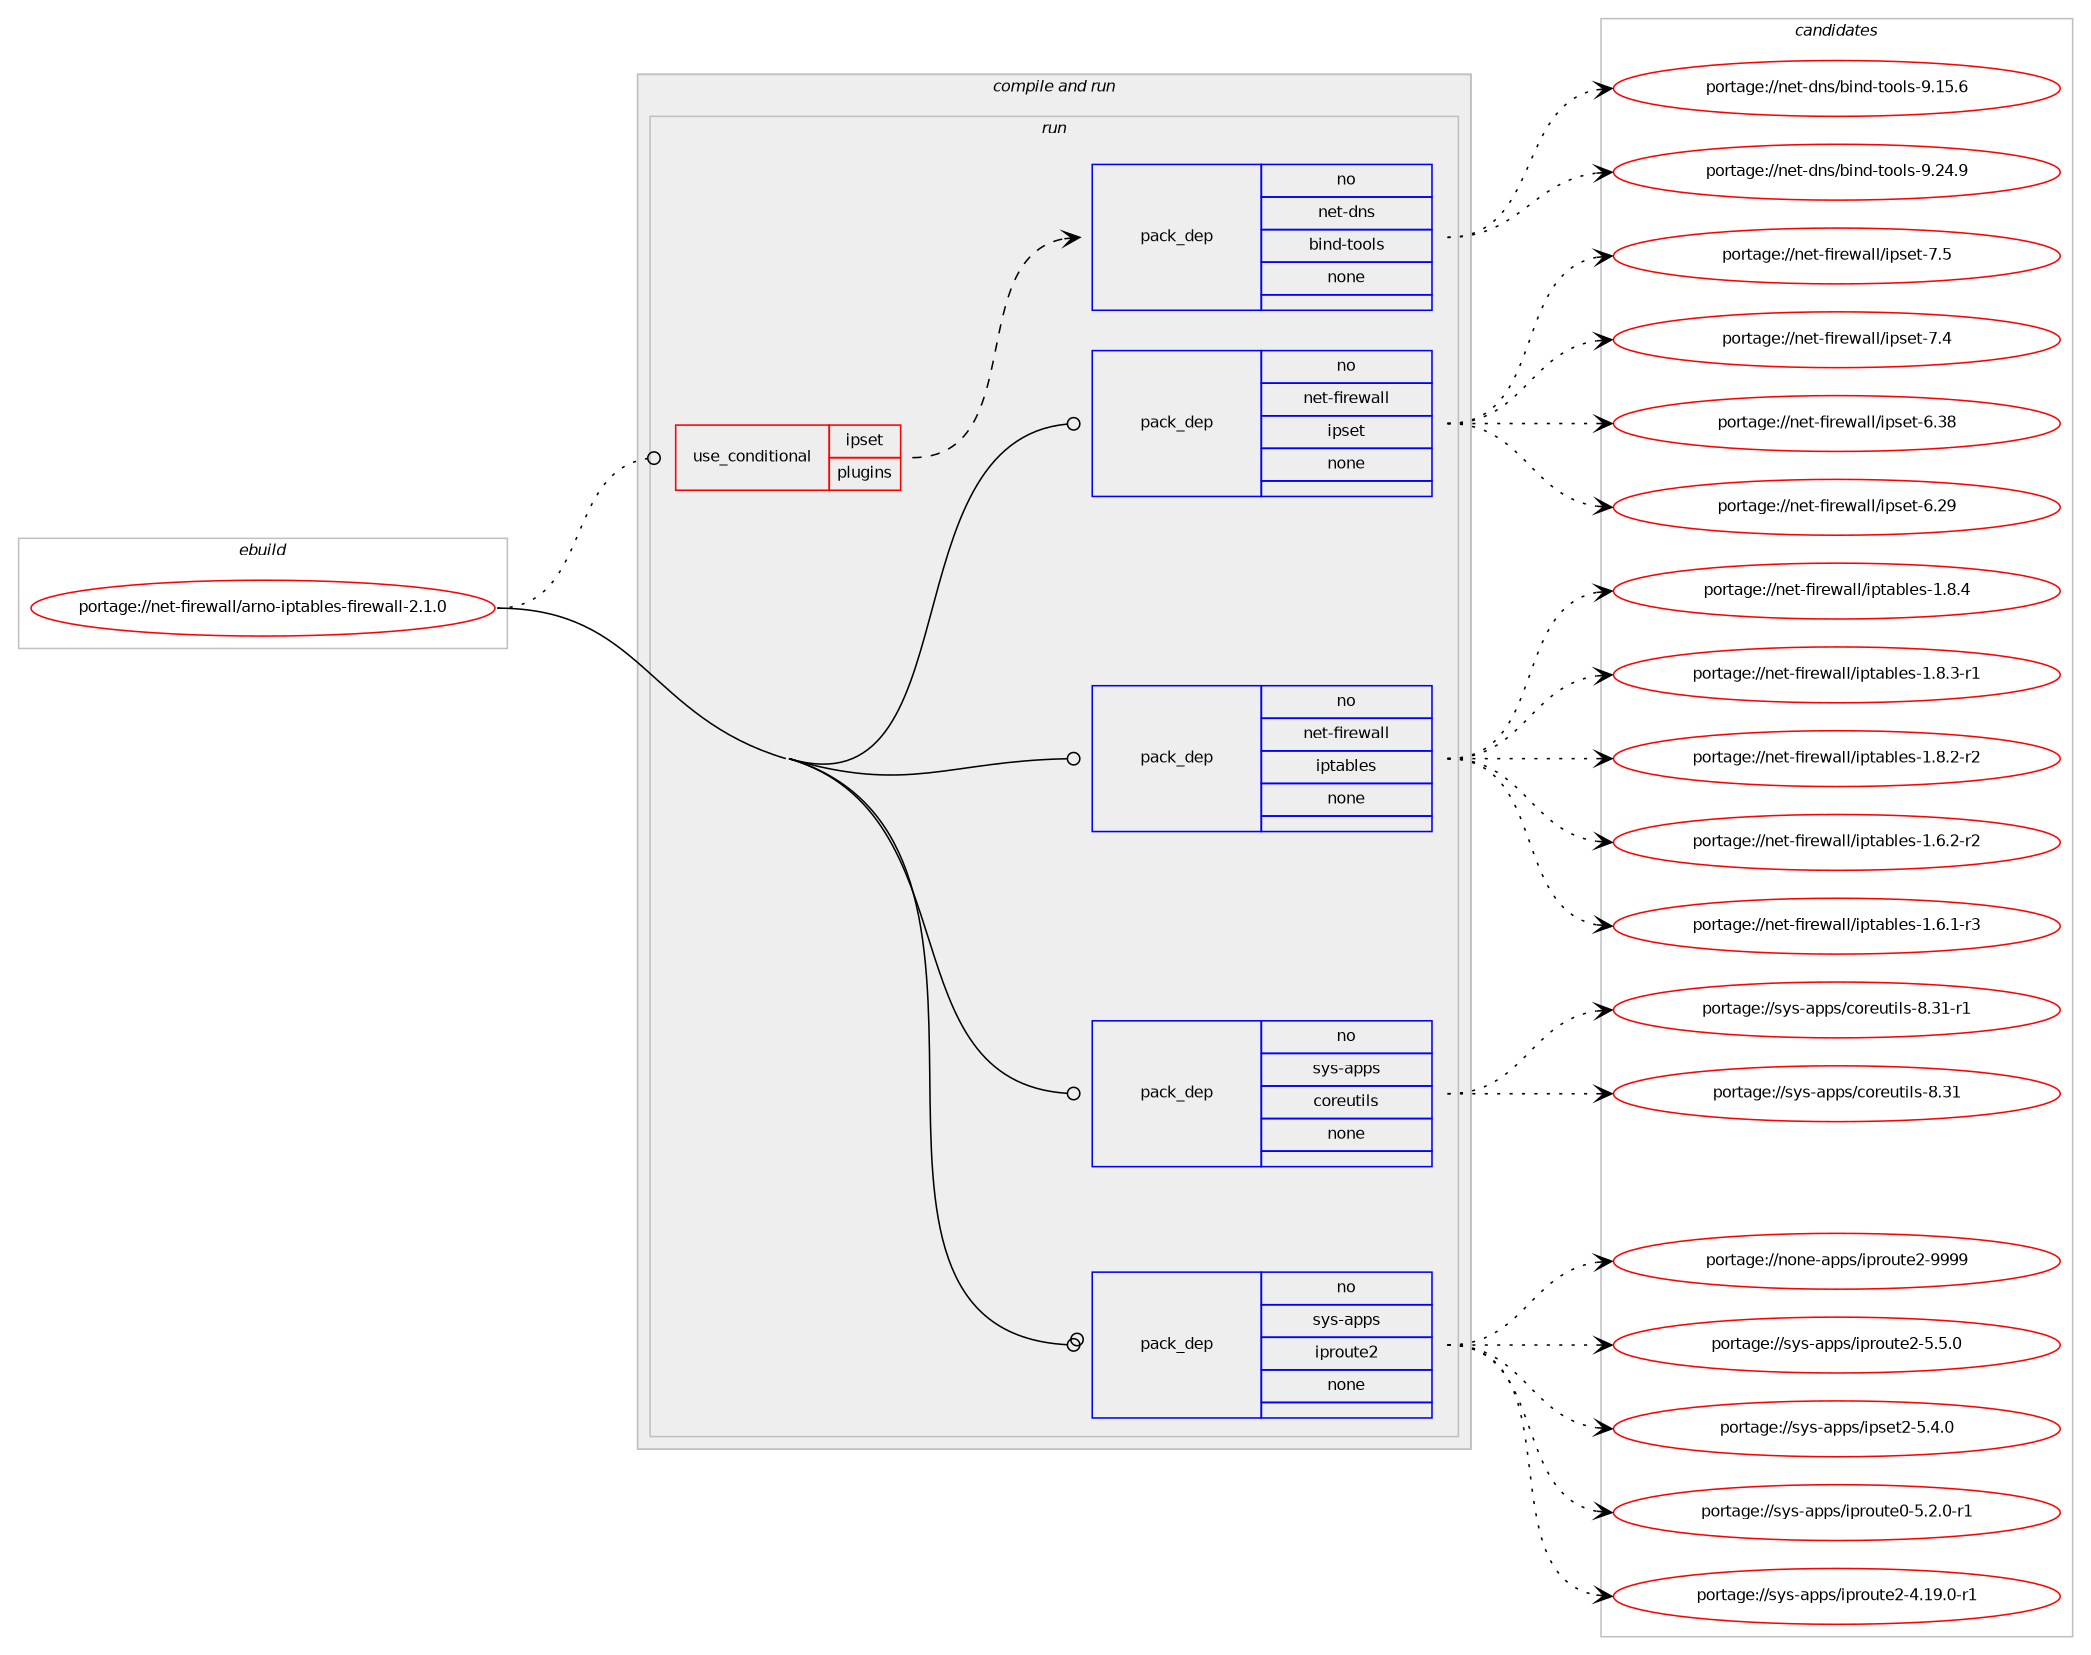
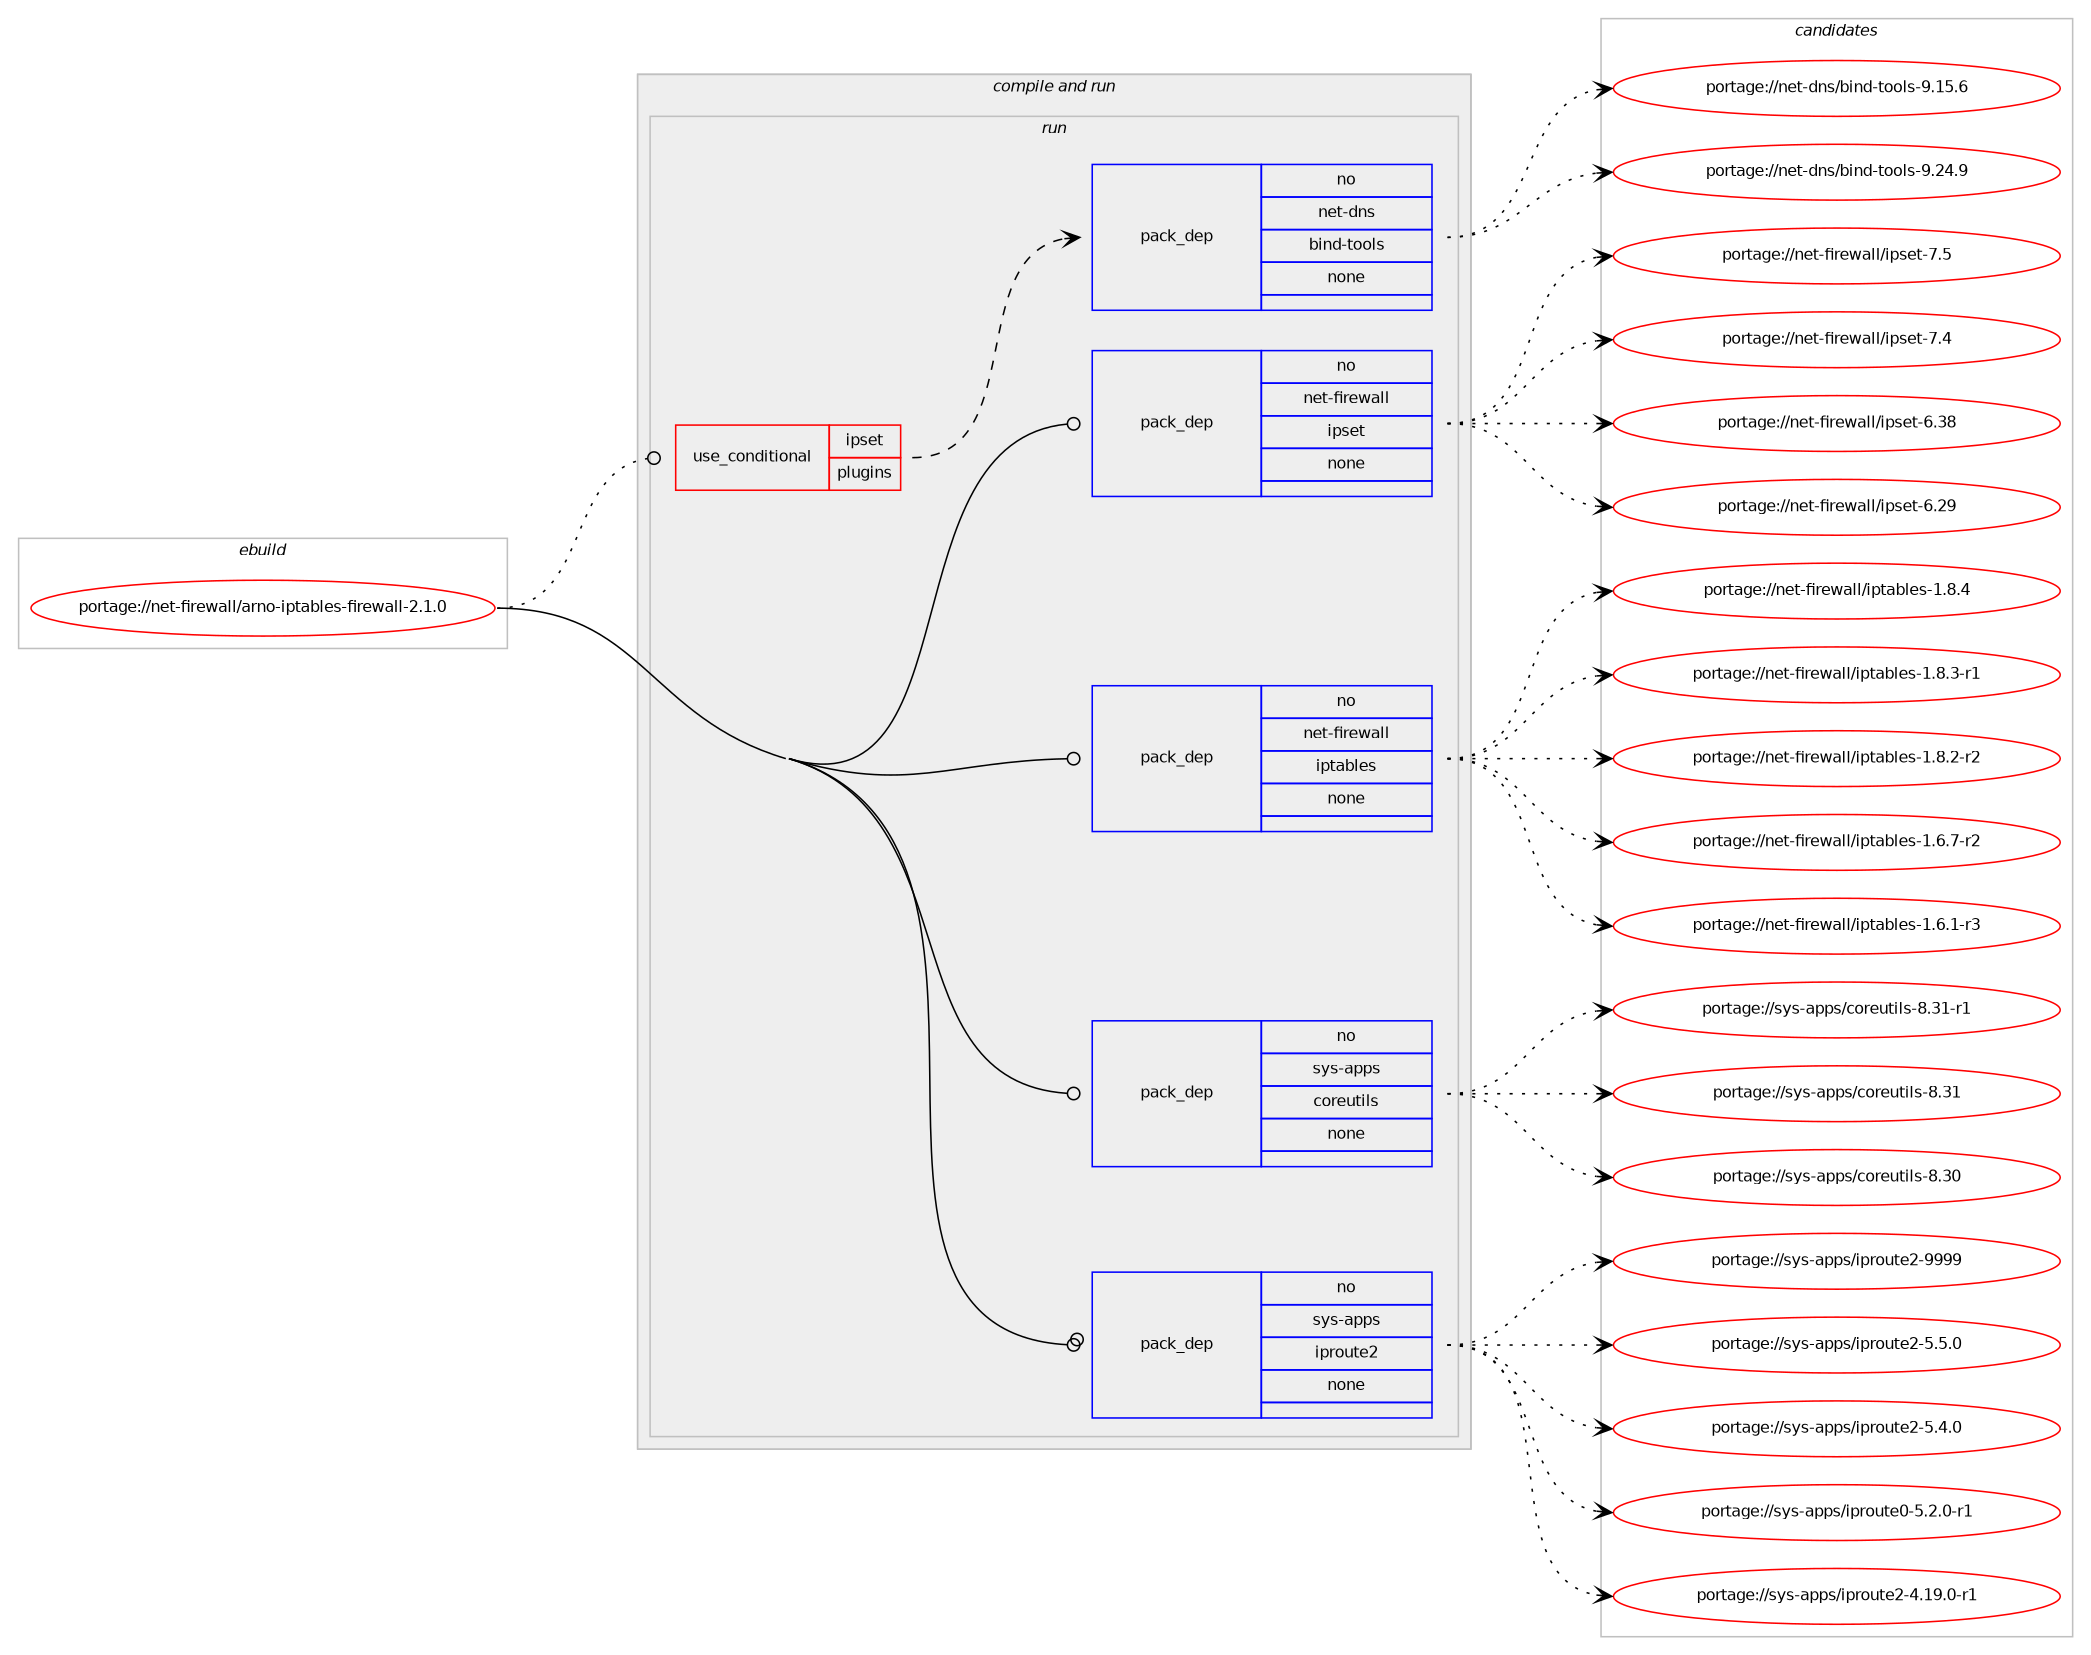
node "portage://net-firewall/iptables-1.6.2-r2": label "portage://net-firewall/iptables-1.6.2-r2" -> "portage://net-firewall/iptables-1.6.7-r2"
node "portage://sys-apps/coreutils-8.30": added
node "portage://none-apps/iproute2-9999": label "portage://none-apps/iproute2-9999" -> "portage://sys-apps/iproute2-9999"
node "portage://sys-apps/ipset2-5.4.0": label "portage://sys-apps/ipset2-5.4.0" -> "portage://sys-apps/iproute2-5.4.0"
